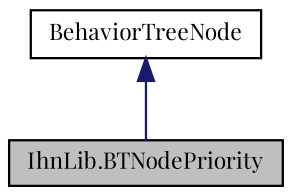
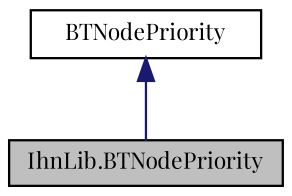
node "BehaviorTreeNode": label "BehaviorTreeNode" -> "BTNodePriority"
